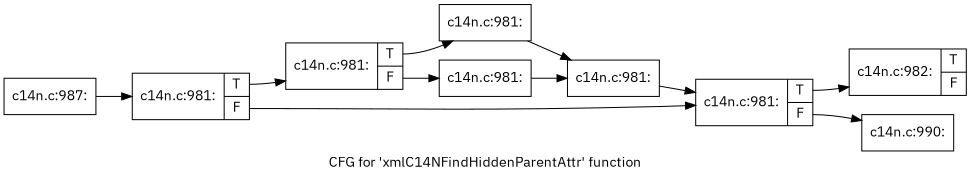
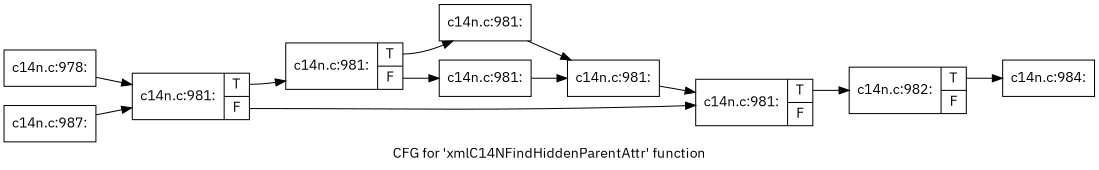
node "c14n.c:978:": added
node "c14n.c:984:": added
node "c14n.c:990:": removed
